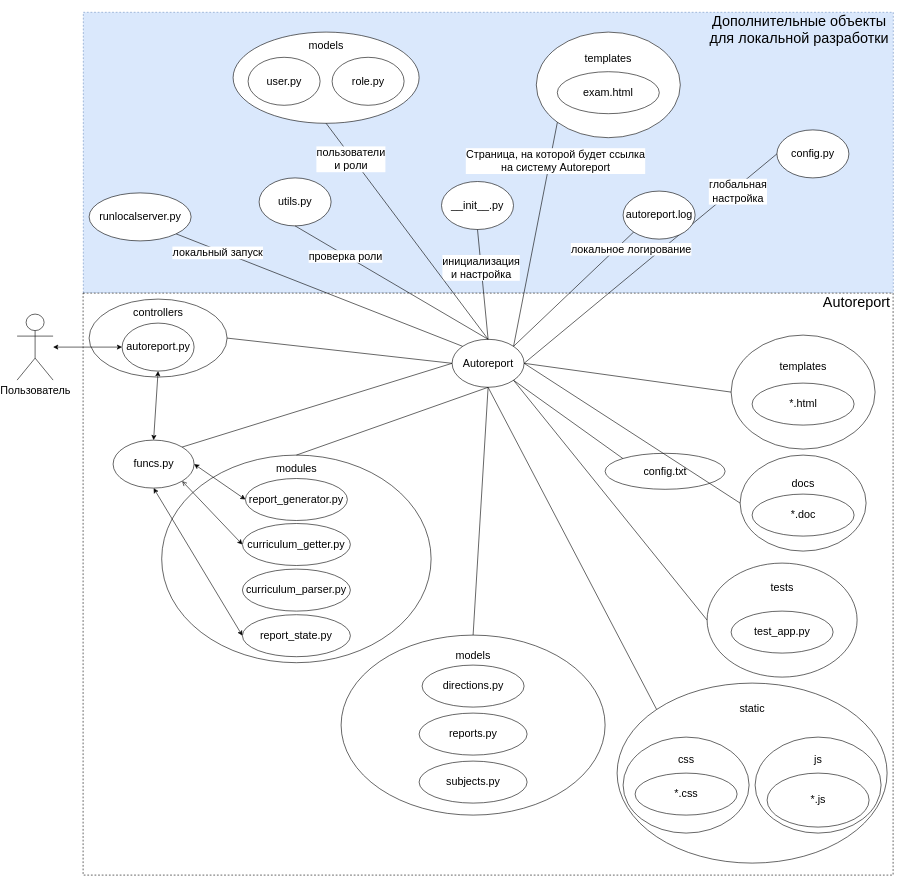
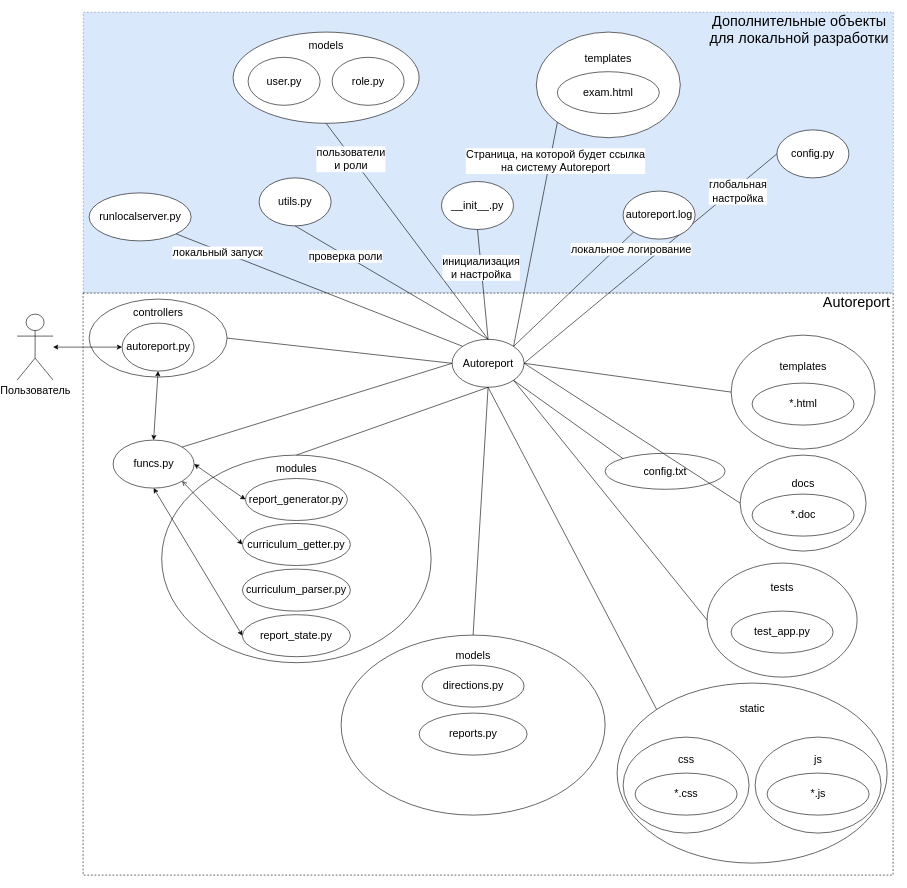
node "subjects.py": removed
node "*.js": size 102x54 -> 102x42
